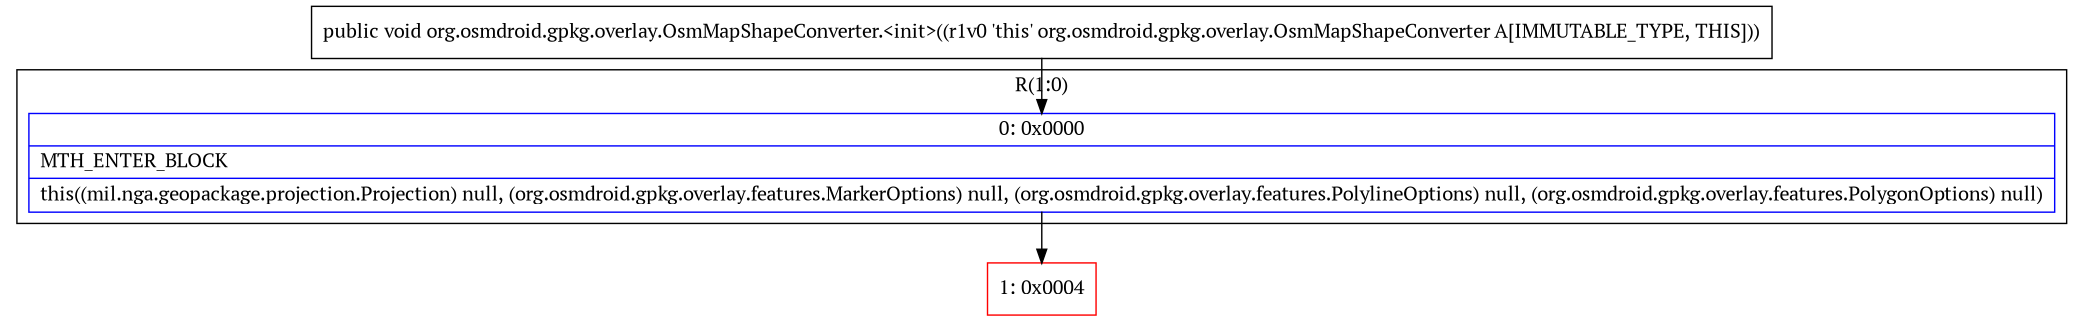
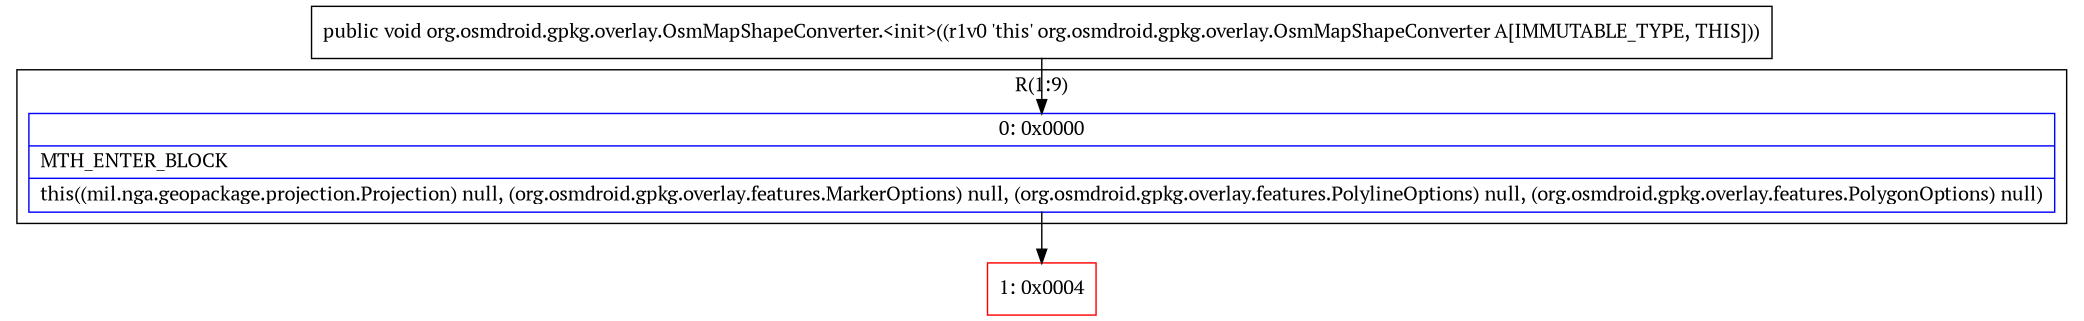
cluster "R(1:0)": label "R(1:0)" -> "R(1:9)"
